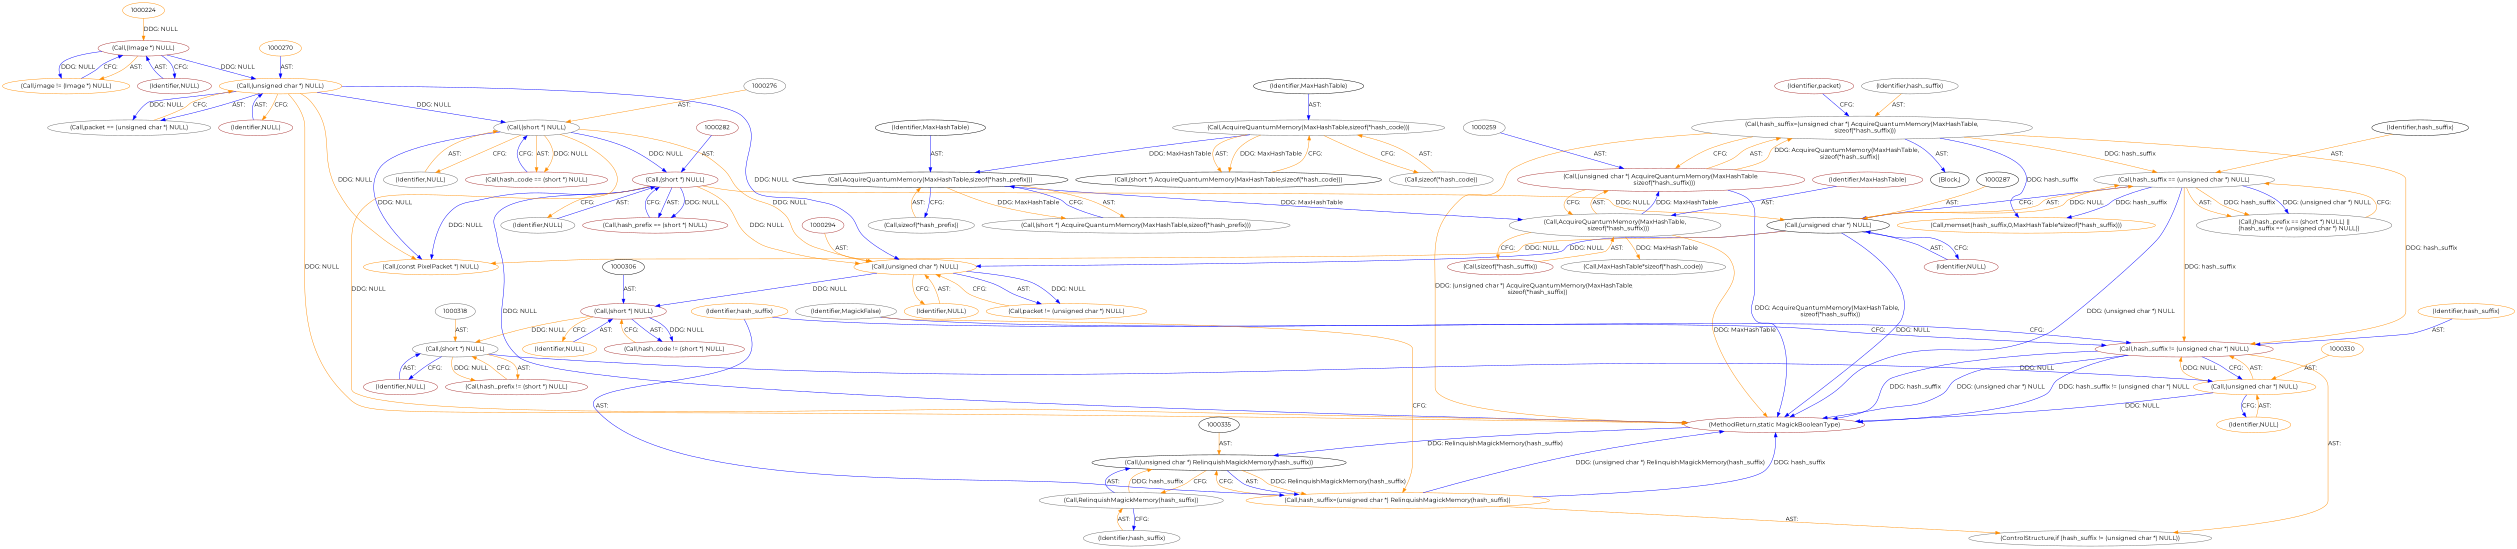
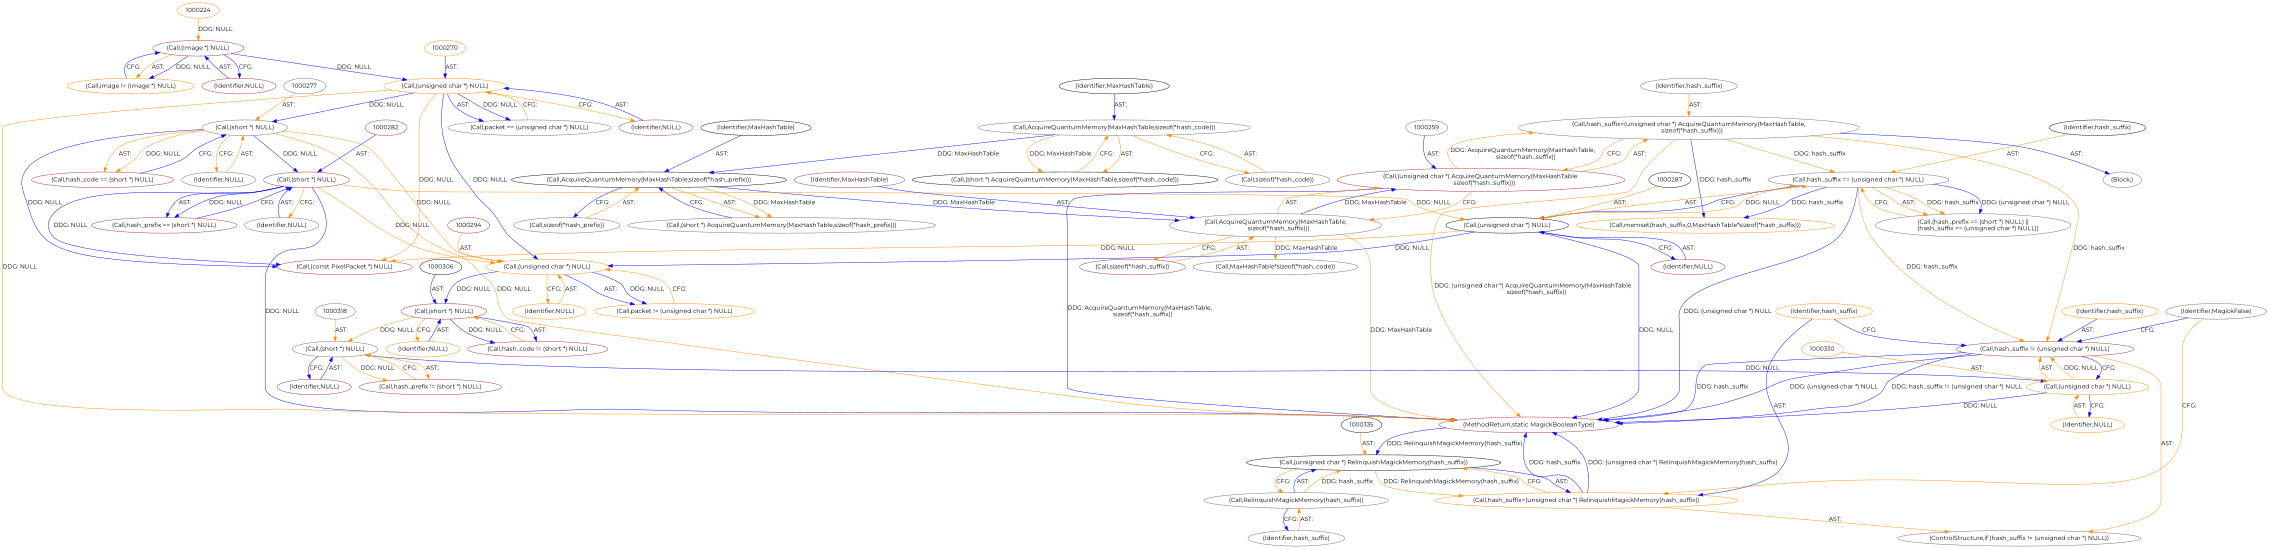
node "1000276": label "1000276" -> "1000277"
node "(Identifier,packet)": removed
node "(Block,)": color black -> gray40
node "(Call,(const PixelPacket *) NULL)": color darkorange -> brown
